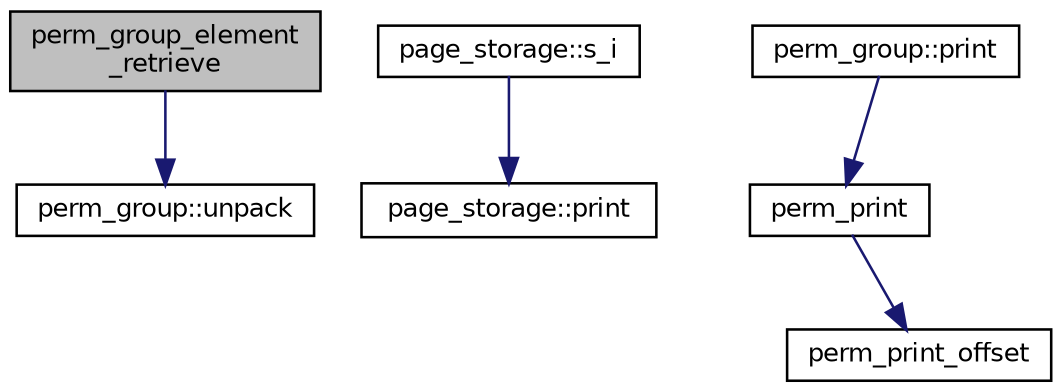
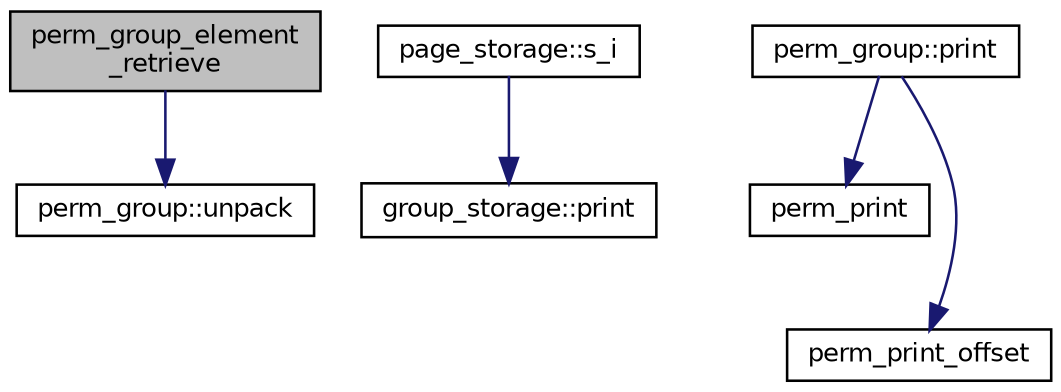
node "page_storage::print": label "page_storage::print" -> "group_storage::print"
edge "perm_print" -> "perm_print_offset": now "perm_group::print" -> "perm_print_offset"
